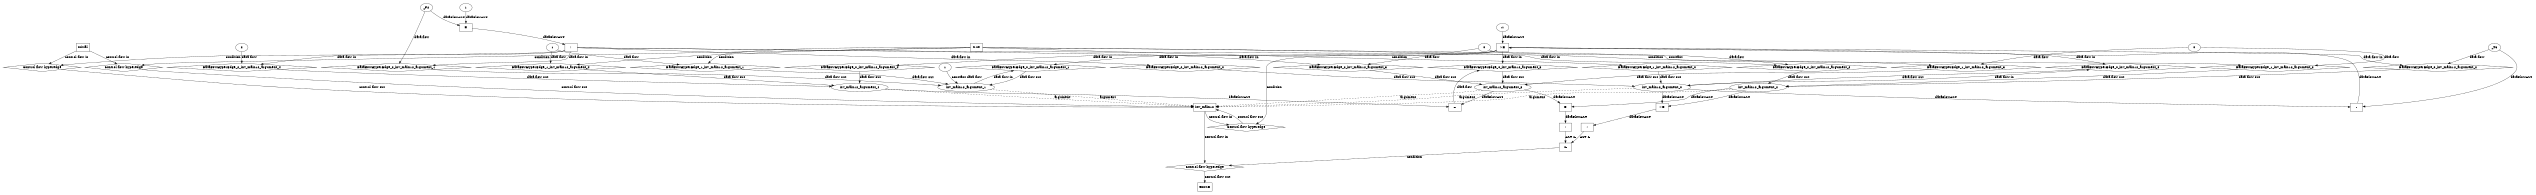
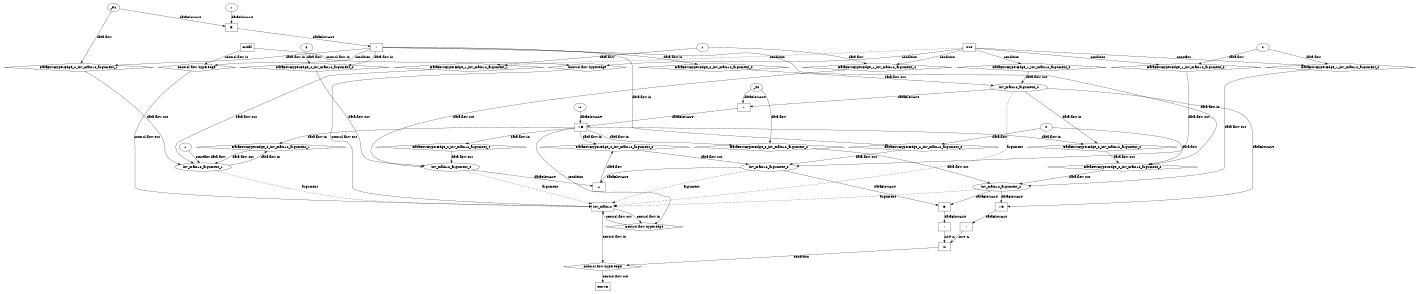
edge "true" -> "DataFowHyperEdge_1_inv_main12_argument_1": style solid -> dashed
edge "DataFowHyperEdge_0_inv_main12_argument_0" -> "inv_main12_argument_0": now "DataFowHyperEdge_0_inv_main12_argument_0" -> "DataFowHyperEdge_2_inv_main12_argument_2"
